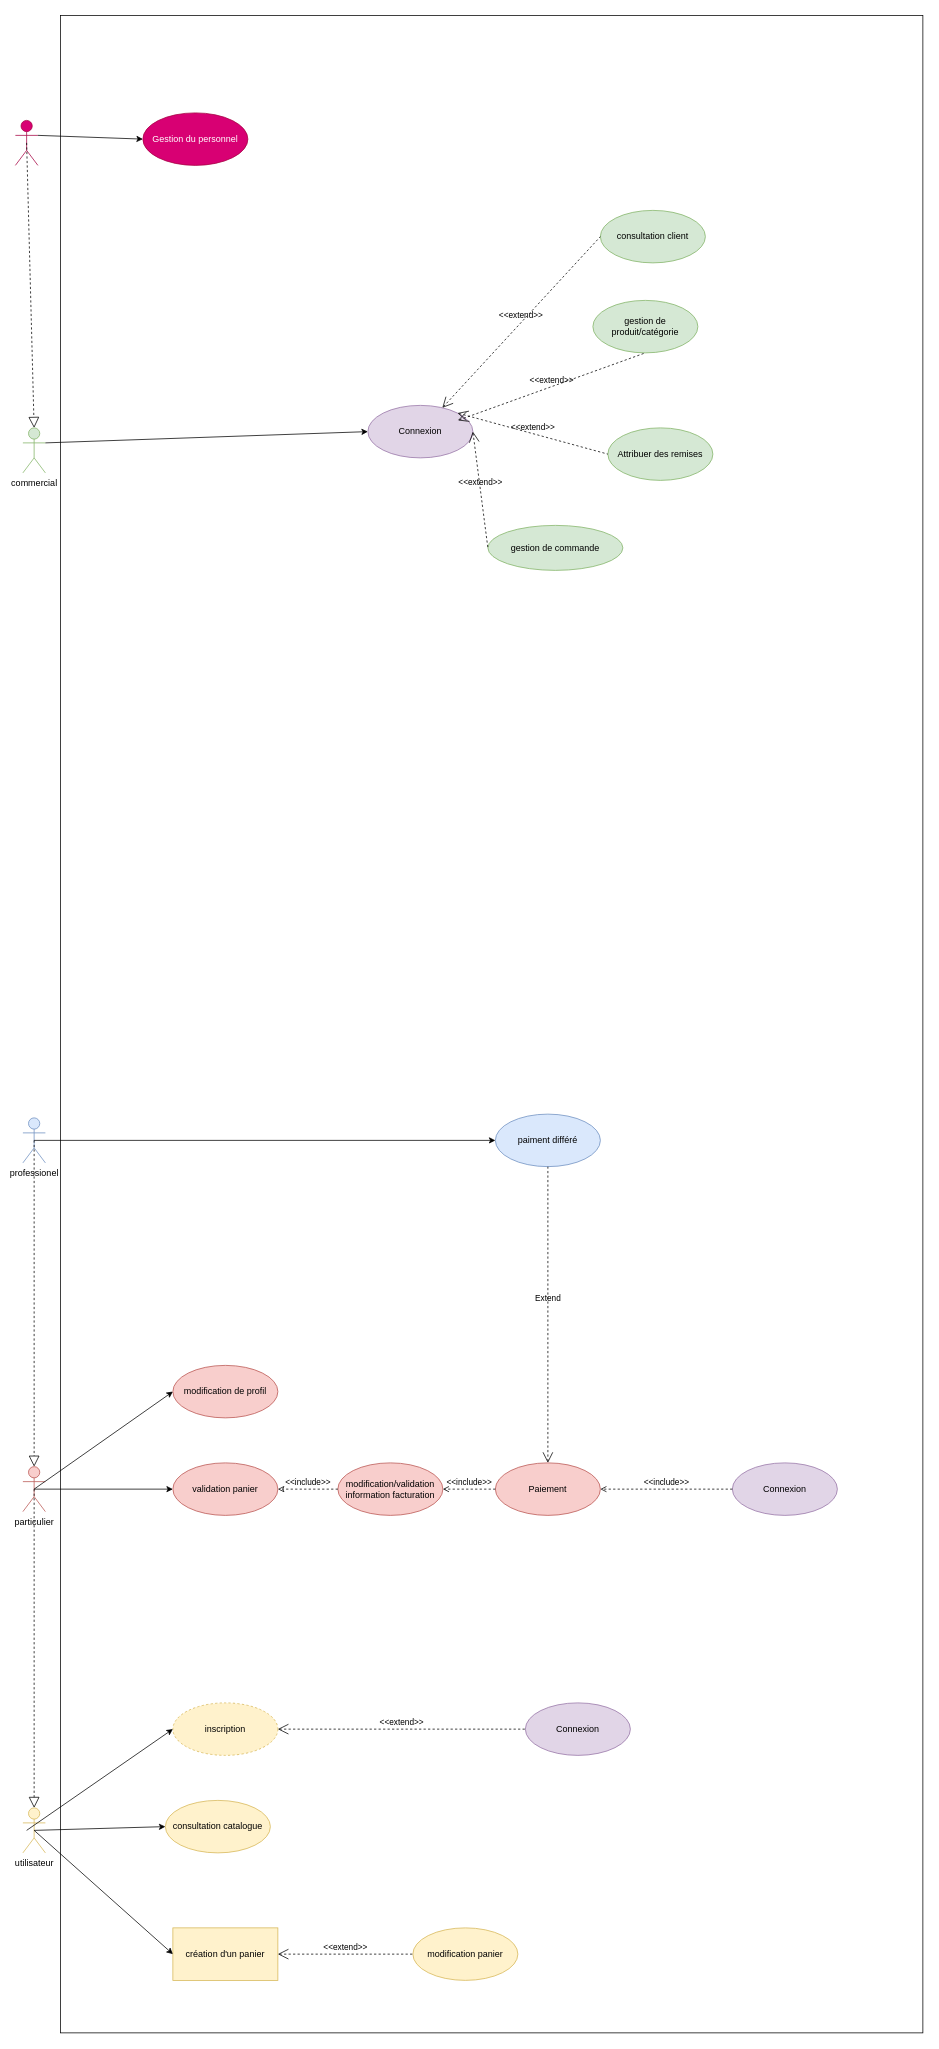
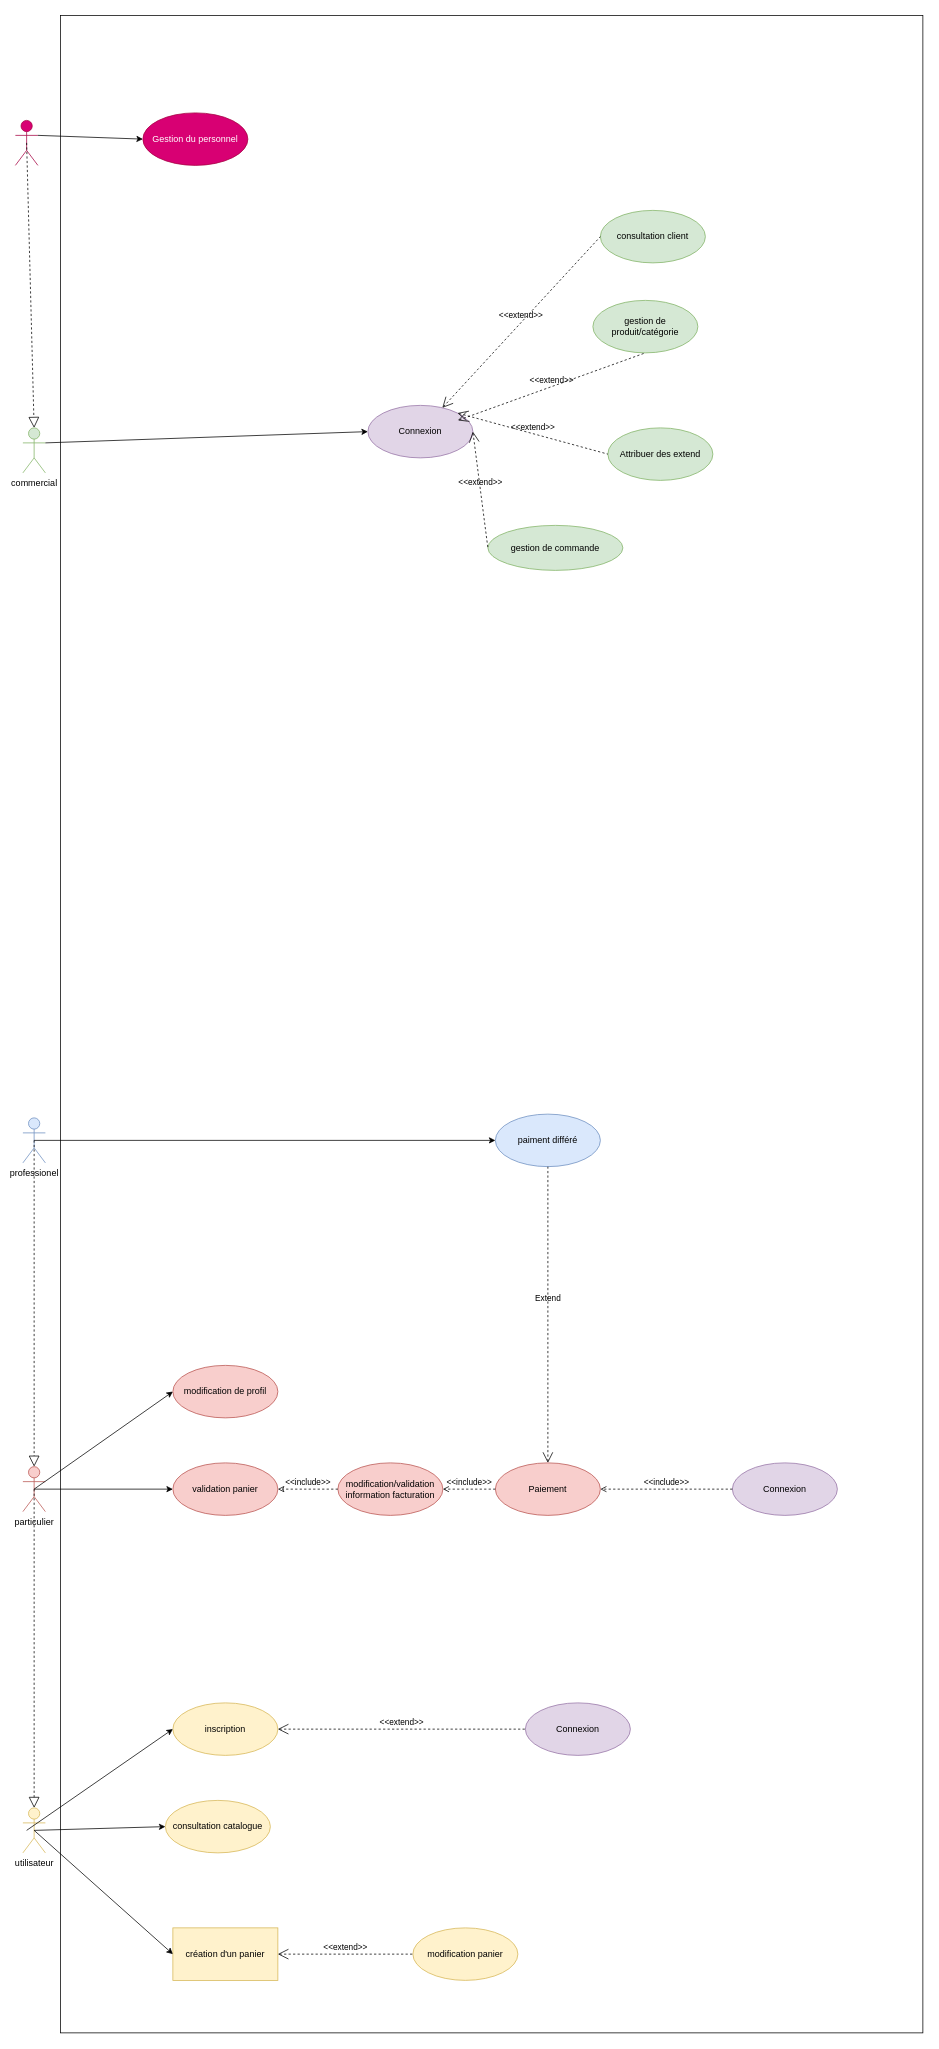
node "Attribuer des remises": label "Attribuer des remises" -> "Attribuer des extend"
node "inscription": style dashed -> solid
